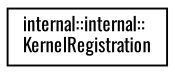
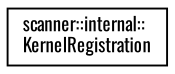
node "internal::internal:: KernelRegistration": label "internal::internal:: KernelRegistration" -> "scanner::internal:: KernelRegistration"
